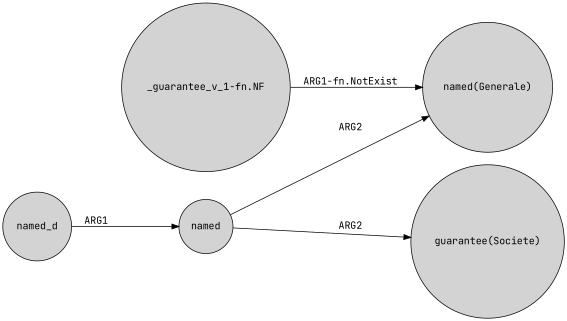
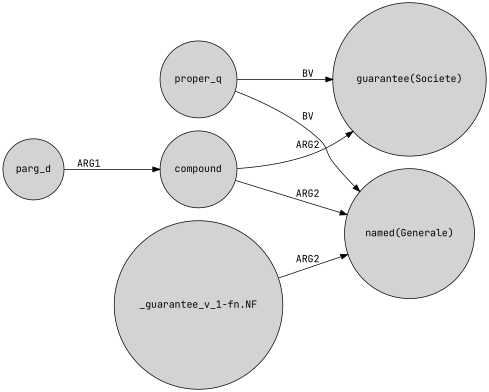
node "proper_q": added
edge "_guarantee_v_1-fn.NF" -> "named(Generale)": label "ARG1-fn.NotExist" -> "ARG2"
node "named_d": label "named_d" -> "parg_d"
node "named": label "named" -> "compound"
